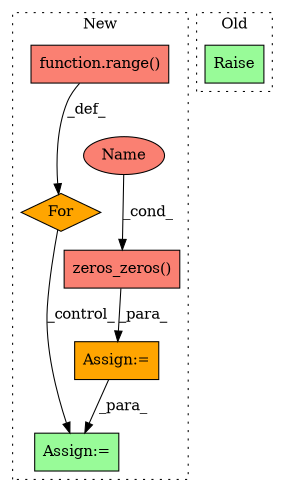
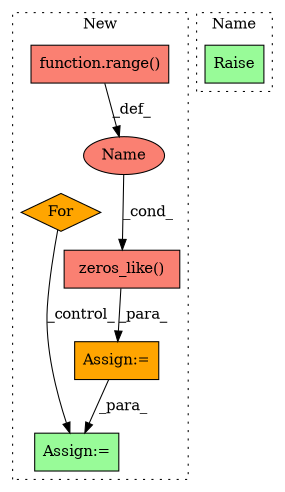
cluster "Old": label "Old" -> "Name"
edge "function.range()" -> "For": now "function.range()" -> "Name"
node "zeros_zeros()": label "zeros_zeros()" -> "zeros_like()"
